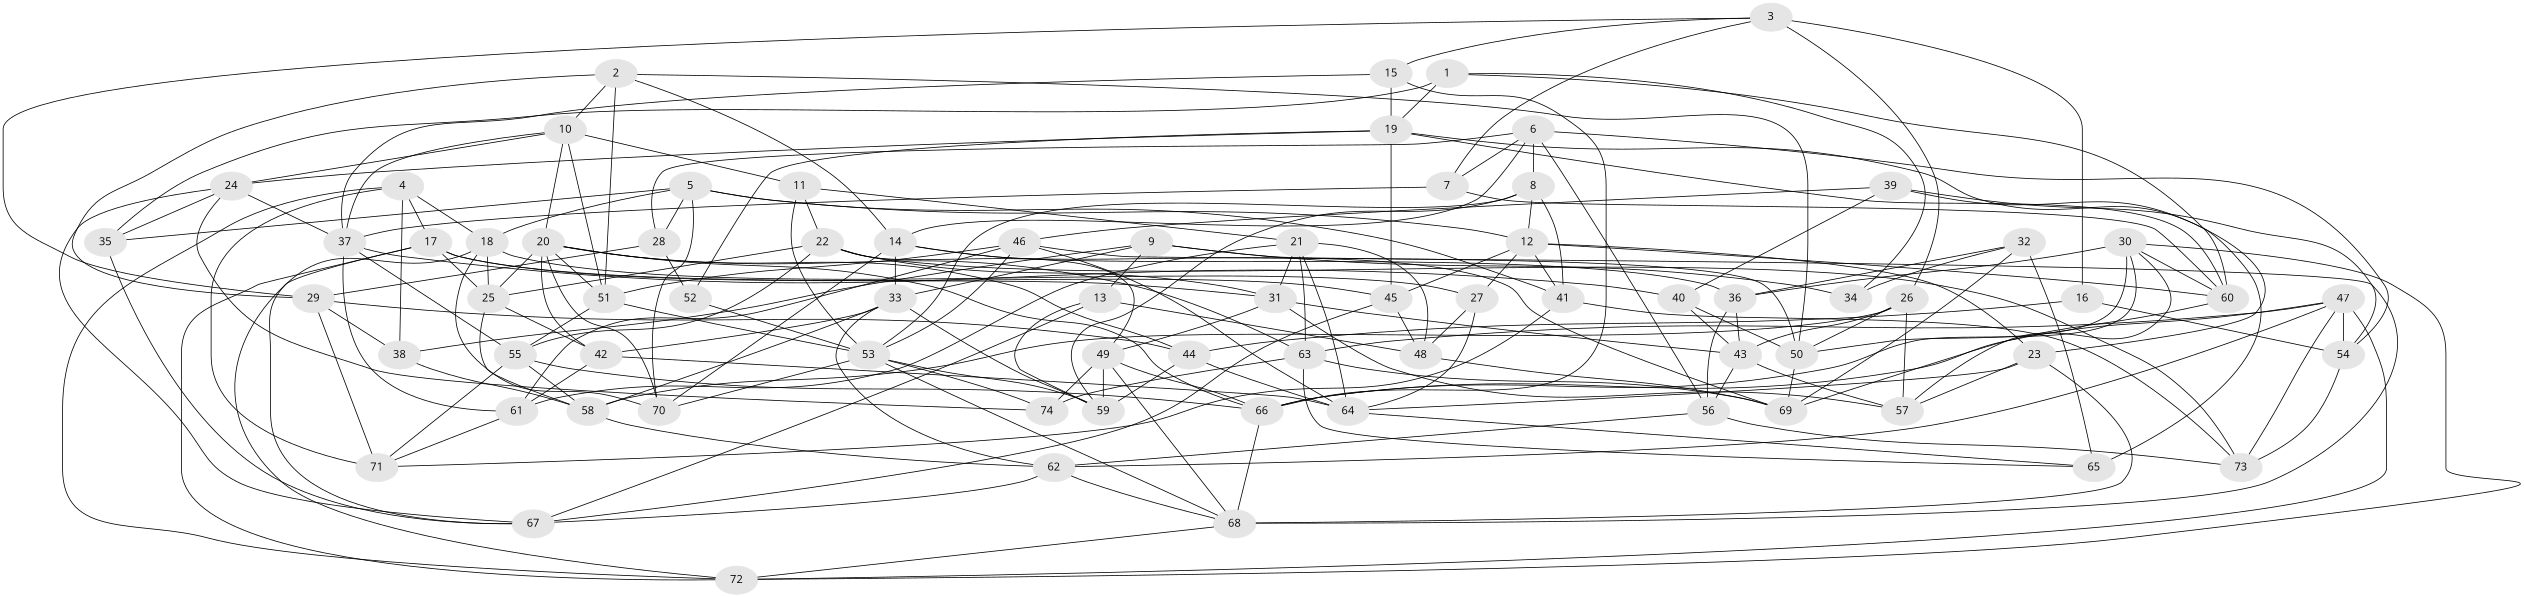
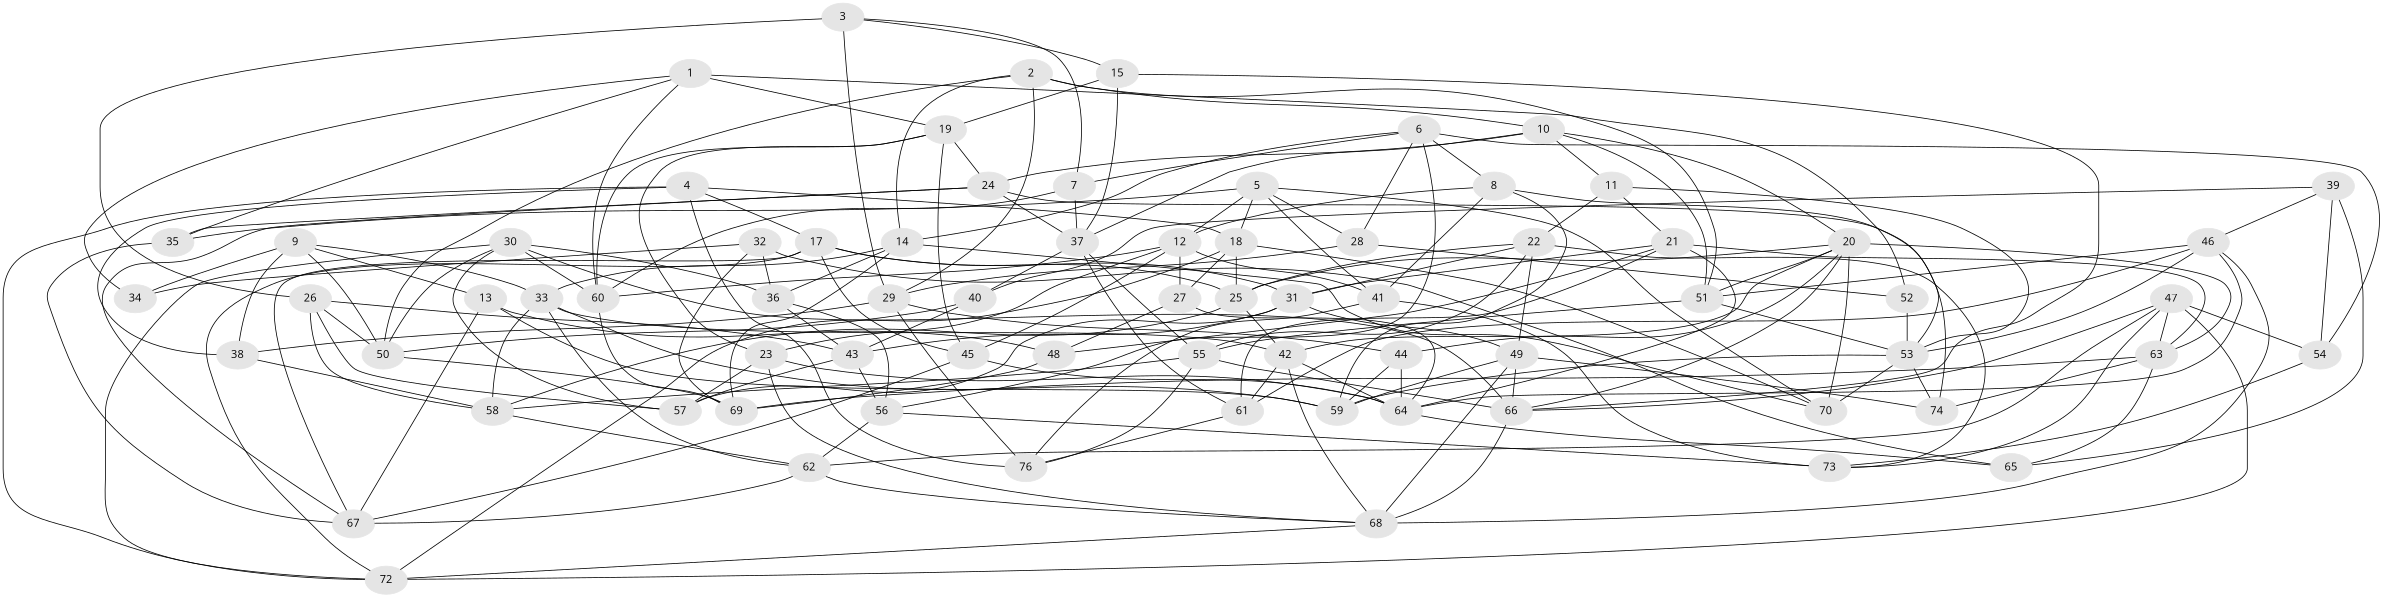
edge "19" -- "52": now "1" -- "52"
node "16": removed
edge "45" -- "48": now "45" -- "64"
edge "53" -- "68": now "42" -- "68"
node "71": label "71" -> "76"
